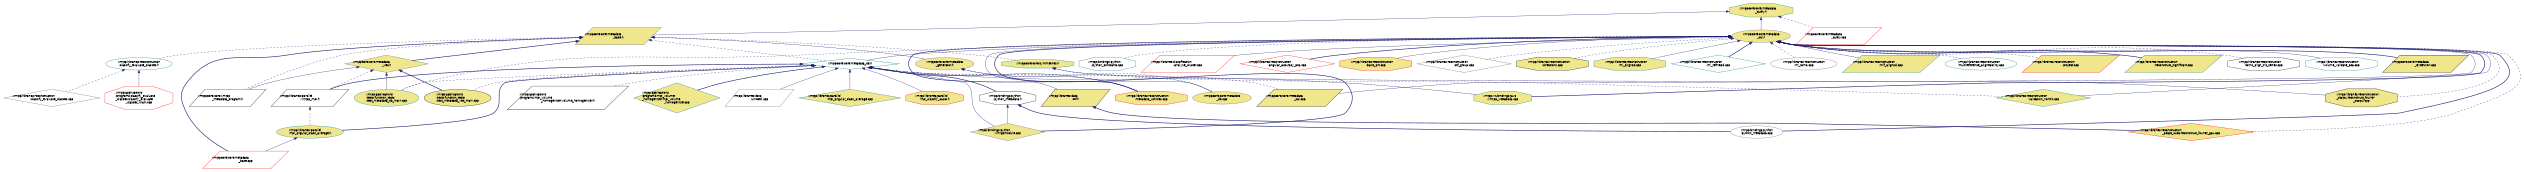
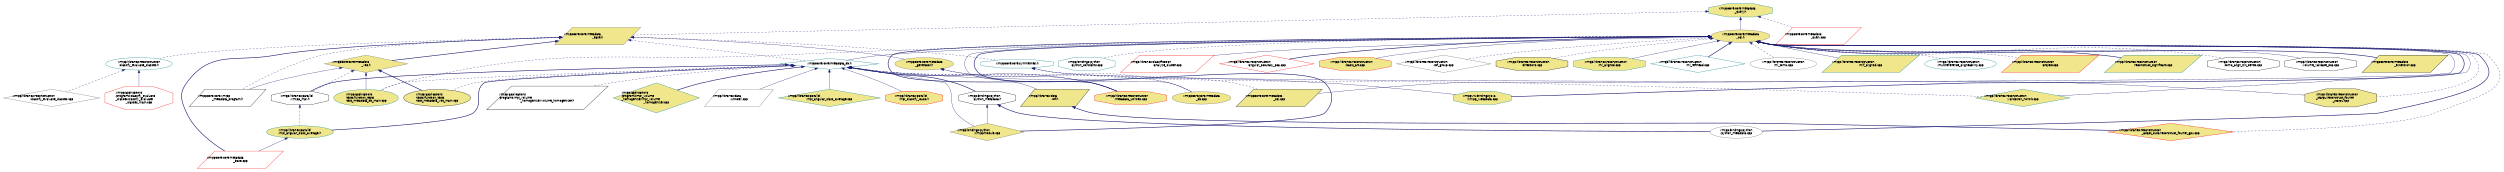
edge "xmippCore/core/metadata _base.h" -> "xmippCore/core/metadata _query.h": style solid -> dashed
node "xmippCore/core/symmetries.h": fillcolor khaki -> white
node "xmipp/libraries/reconstruction /volume_validate_pca.cpp": color teal -> black
node "xmipp/libraries/parallel /xmipp_mpi.h": shape parallelogram -> octagon
